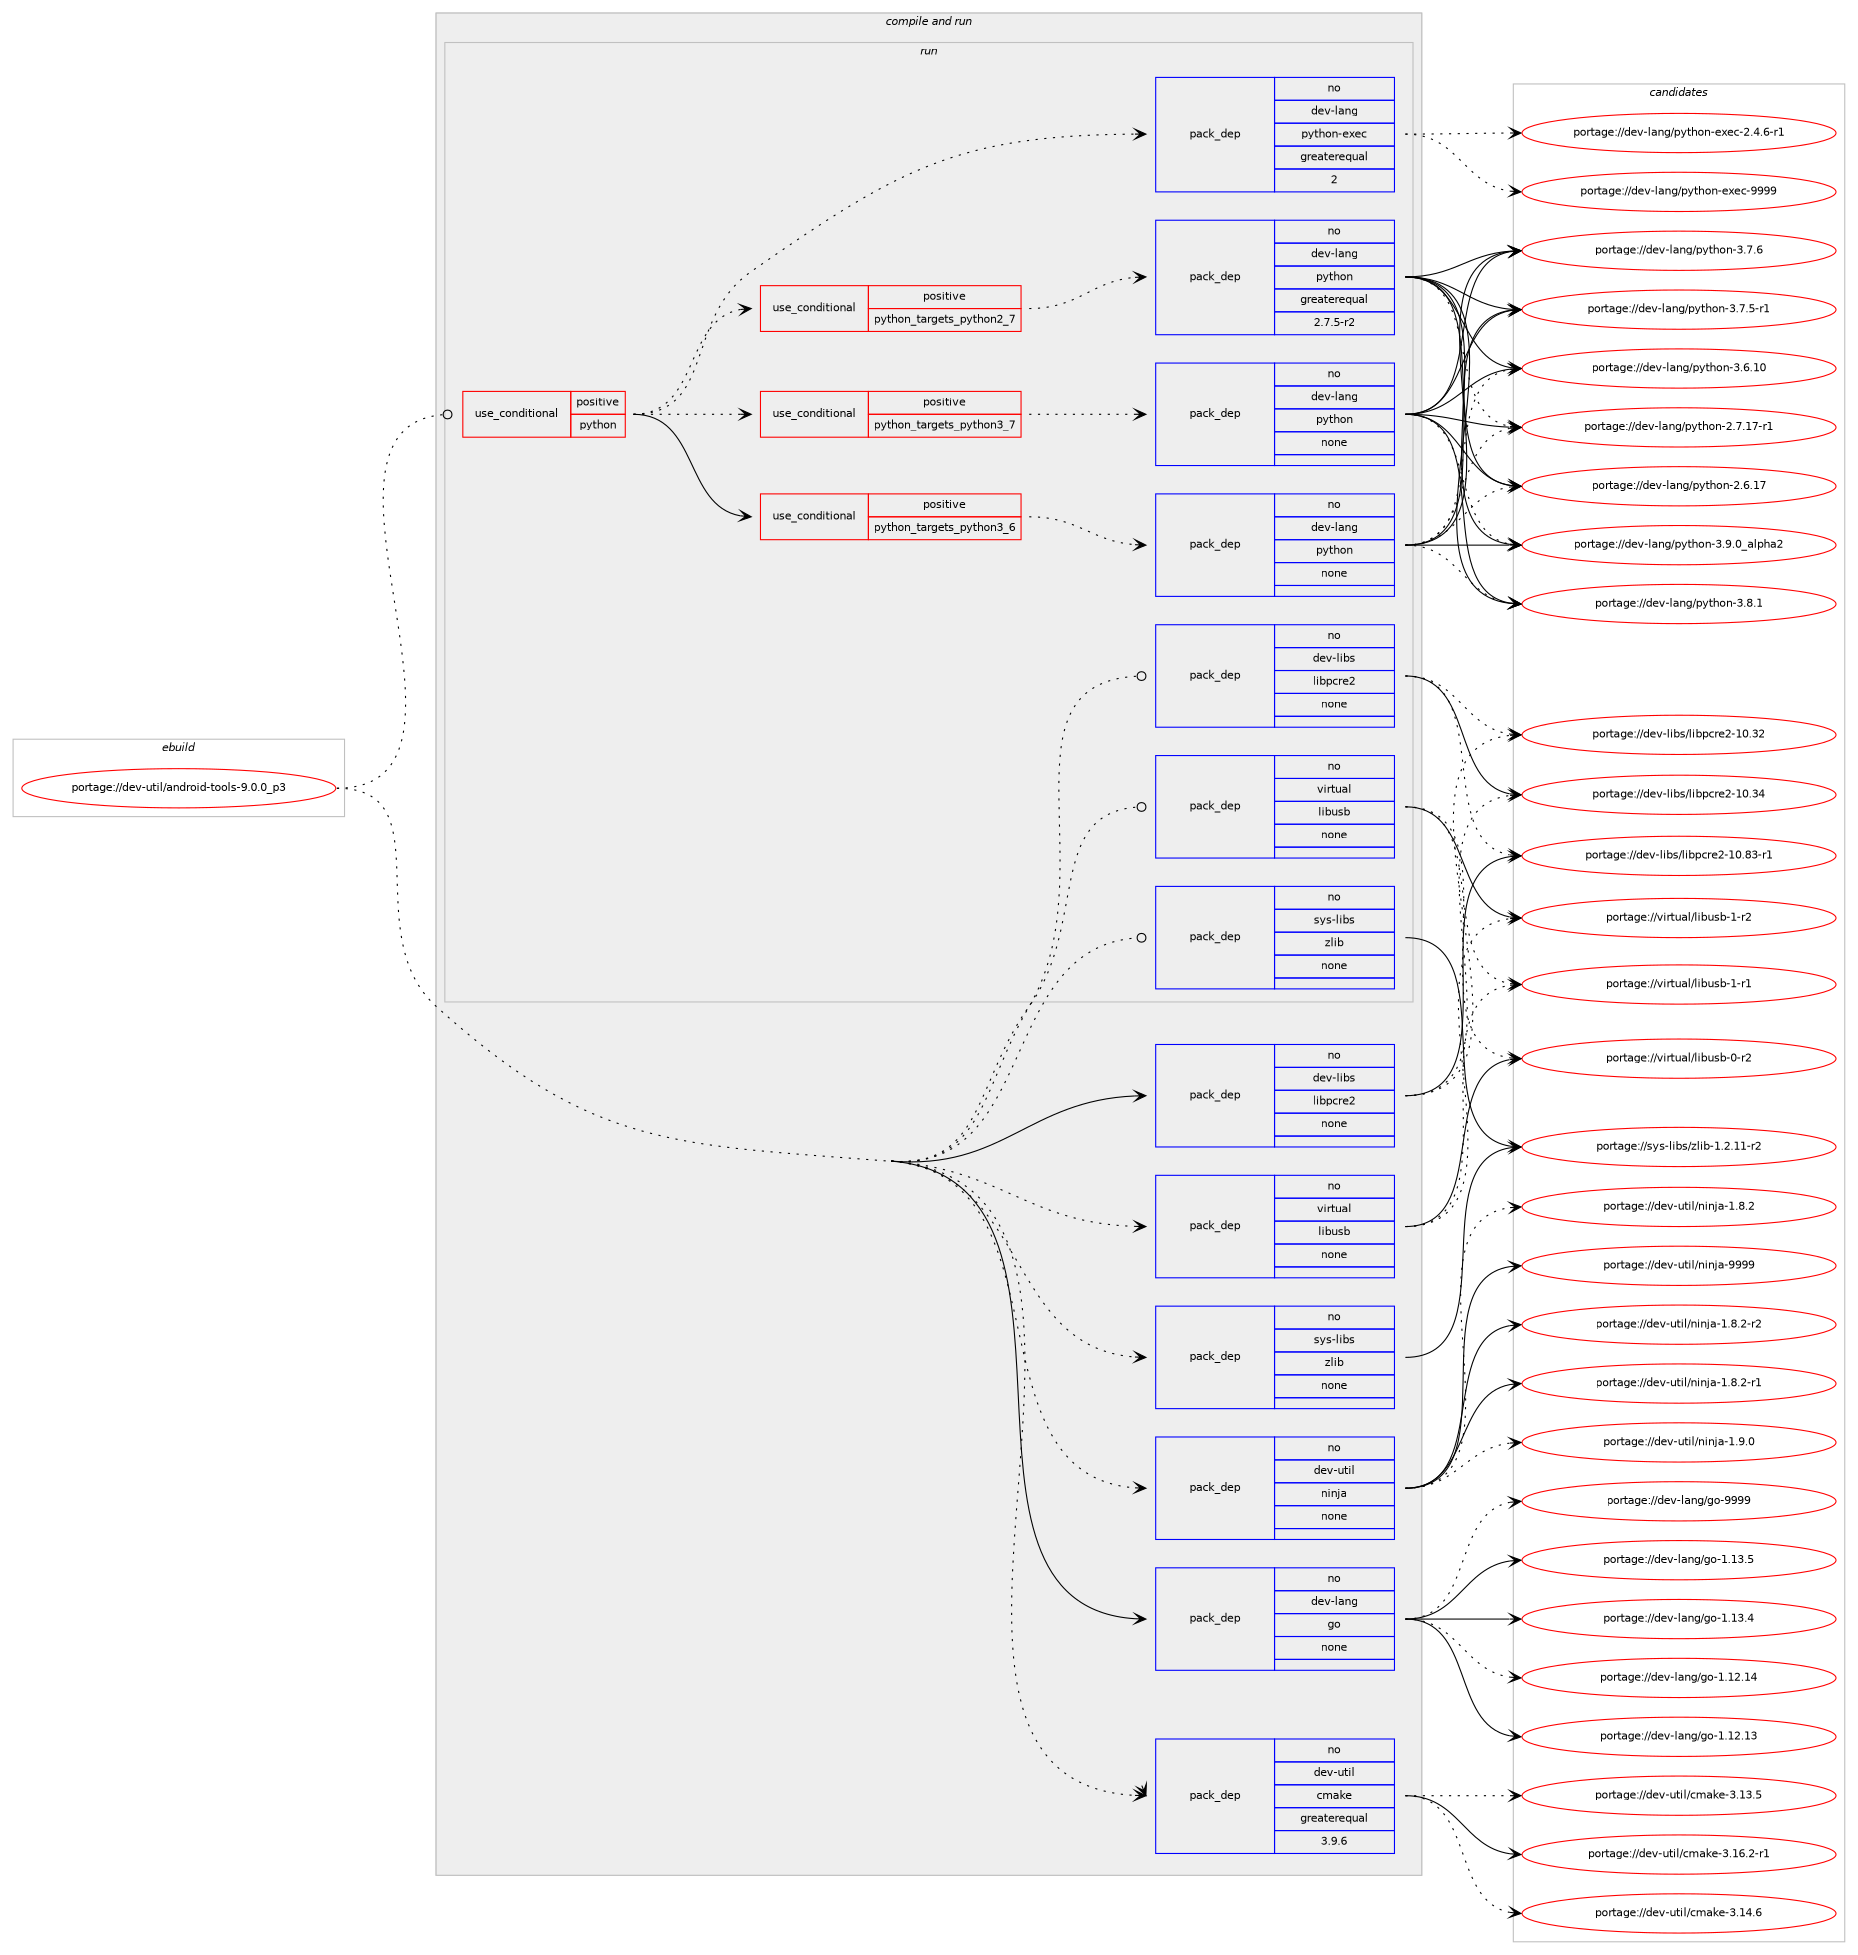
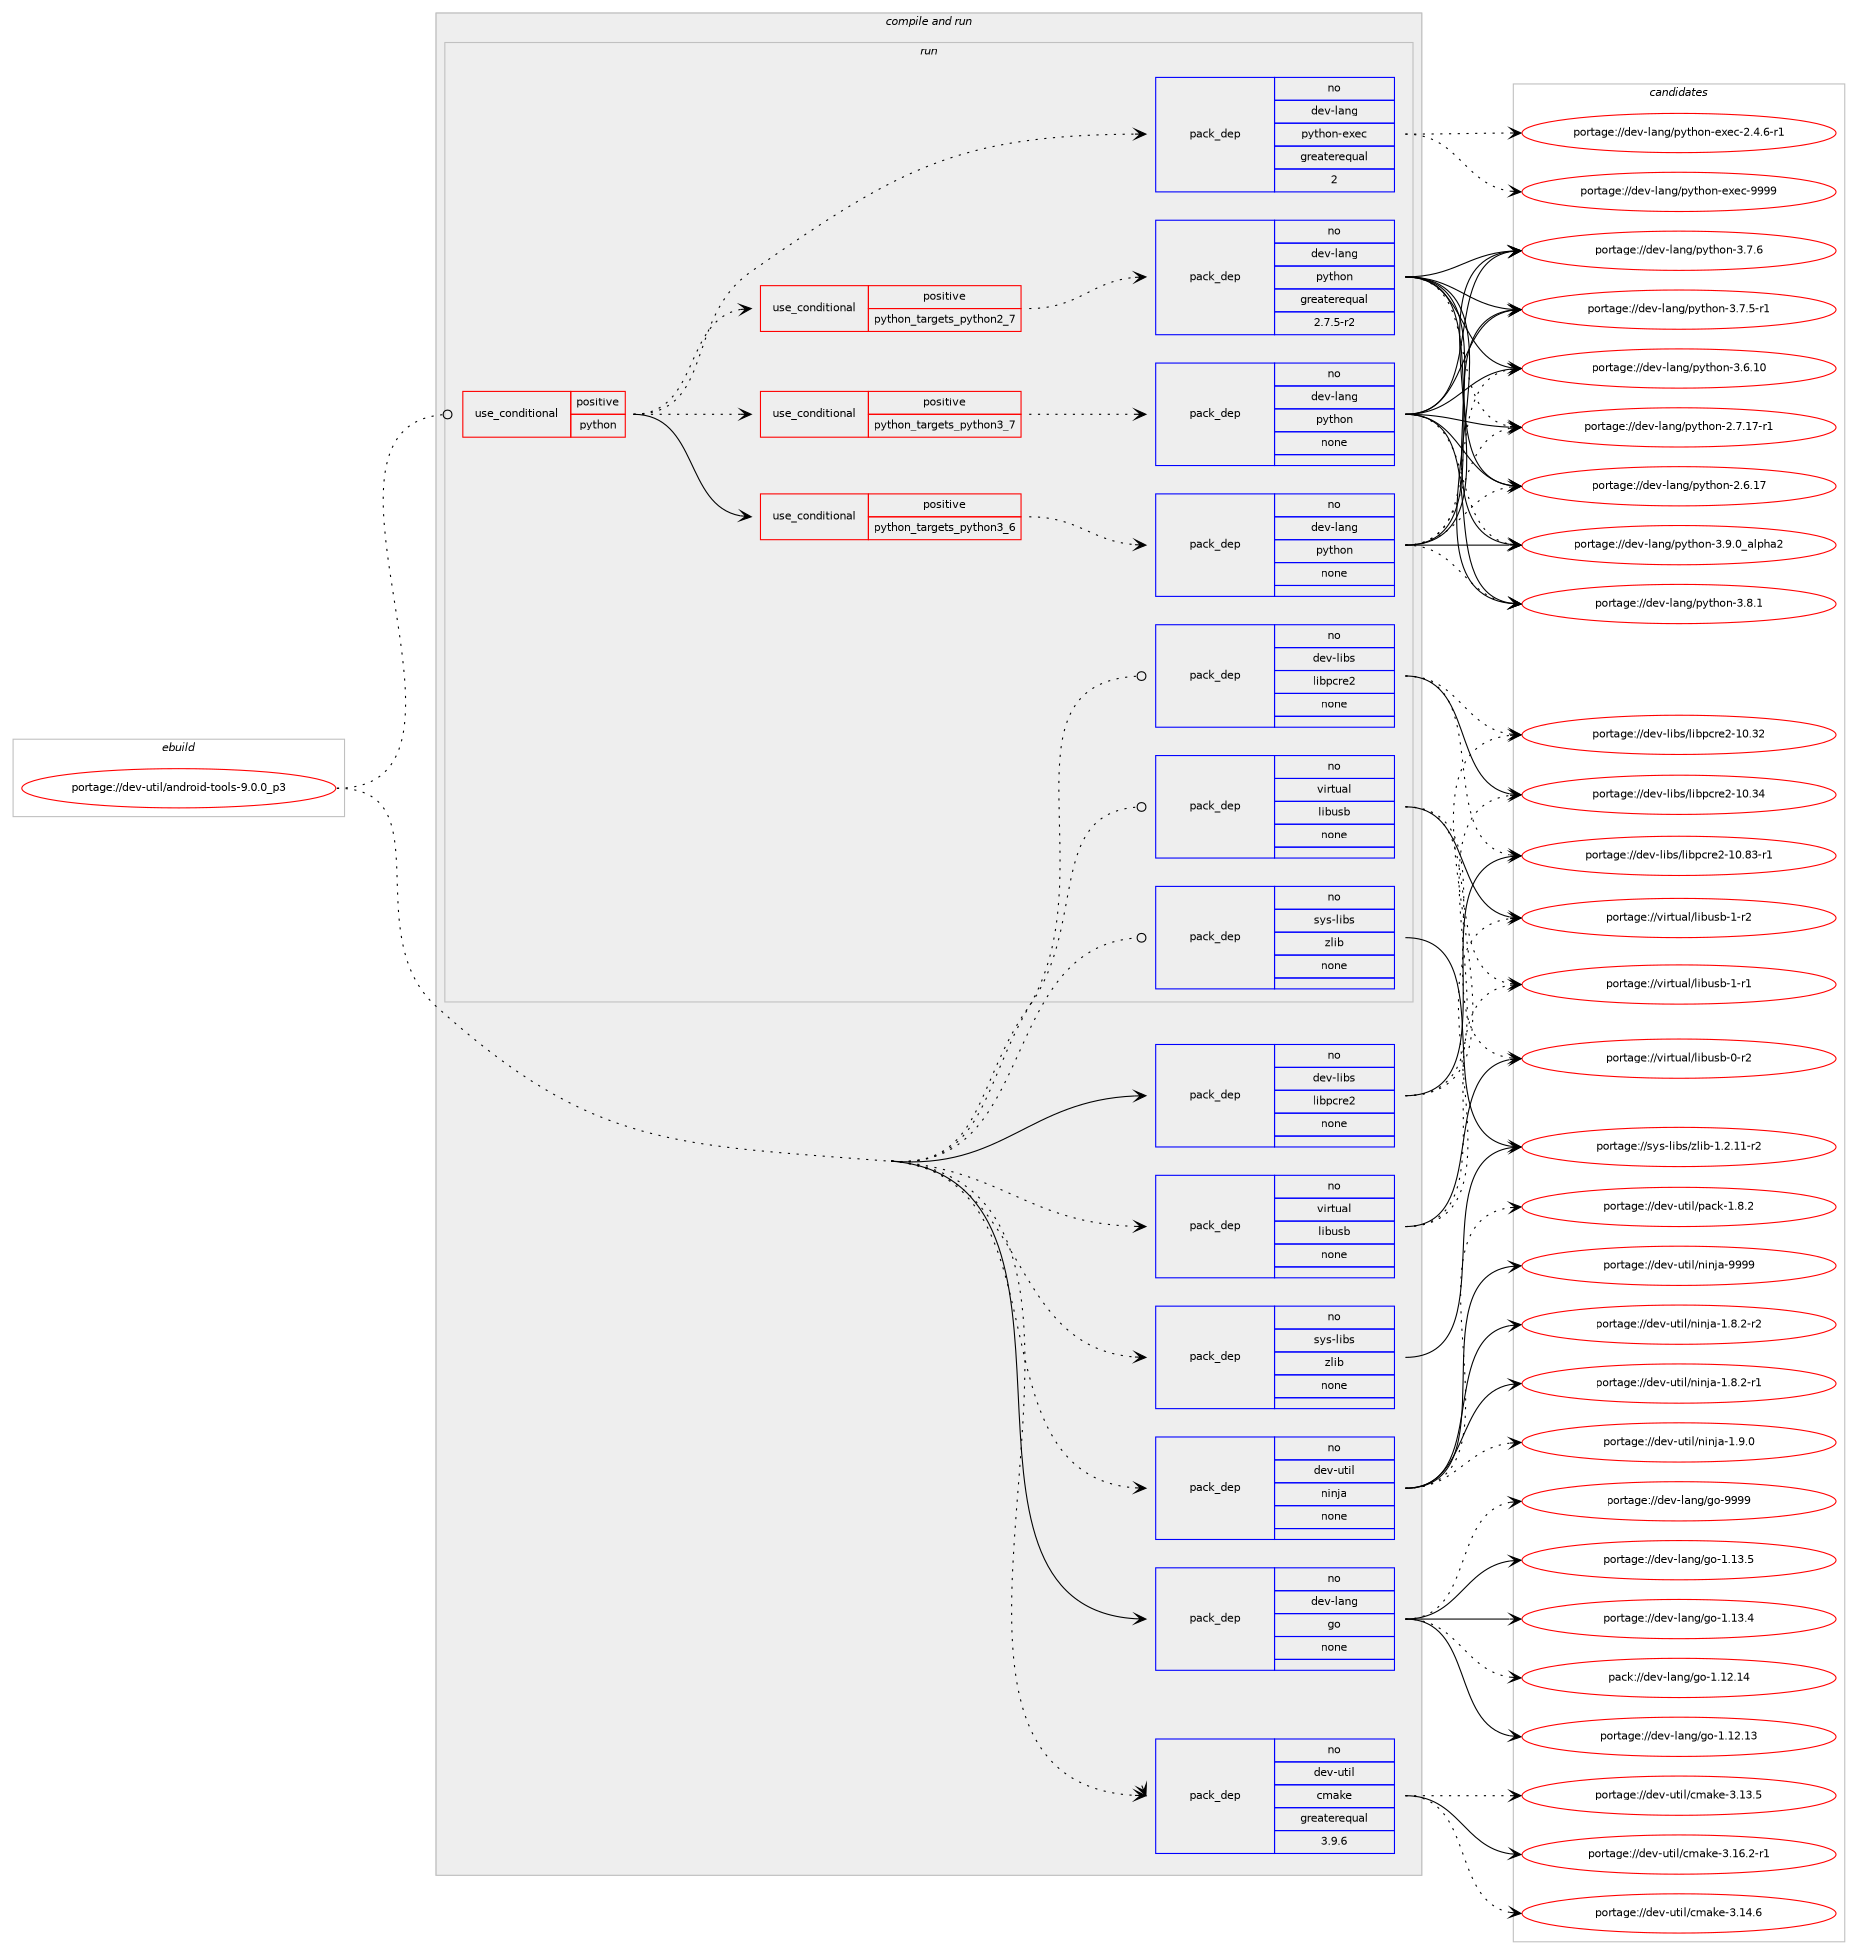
node "portage://dev-util/ninja-1.8.2": label "portage://dev-util/ninja-1.8.2" -> "portage://dev-util/pack-1.8.2"
node "portage://dev-lang/go-1.12.14": label "portage://dev-lang/go-1.12.14" -> "pack://dev-lang/go-1.12.14"
